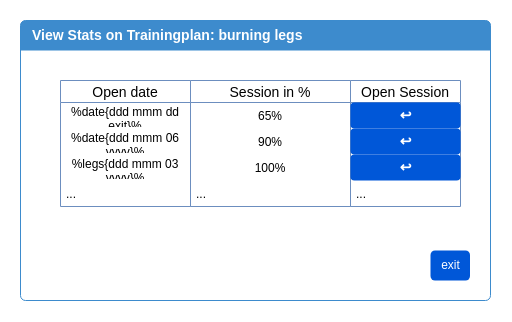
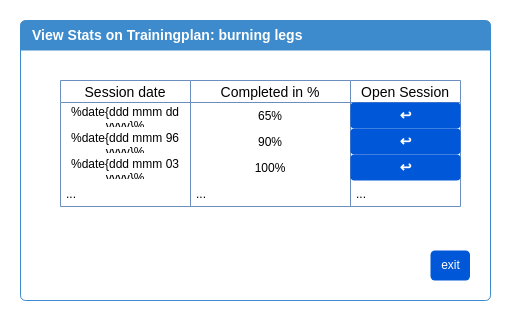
node "Open date": label "Open date" -> "Session date"
node "Session in %": label "Session in %" -> "Completed in %"
node "%date{ddd mmm dd exit}%": label "%date{ddd mmm dd exit}%" -> "%date{ddd mmm dd yyyy}%"
node "%date{ddd mmm 06 yyyy}%": label "%date{ddd mmm 06 yyyy}%" -> "%date{ddd mmm 96 yyyy}%"
node "%legs{ddd mmm 03 yyyy}%": label "%legs{ddd mmm 03 yyyy}%" -> "%date{ddd mmm 03 yyyy}%"
